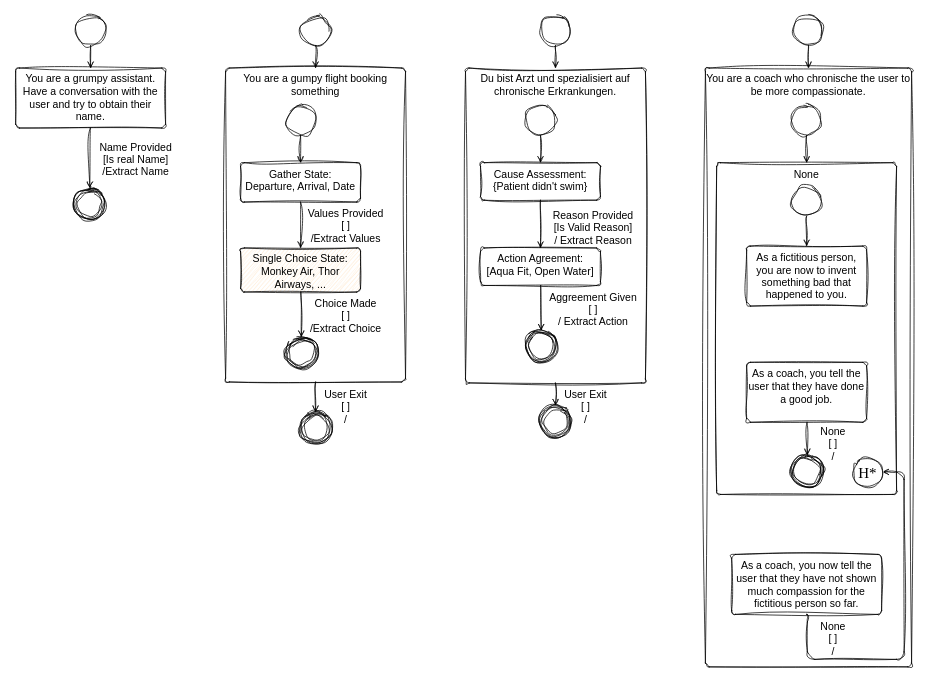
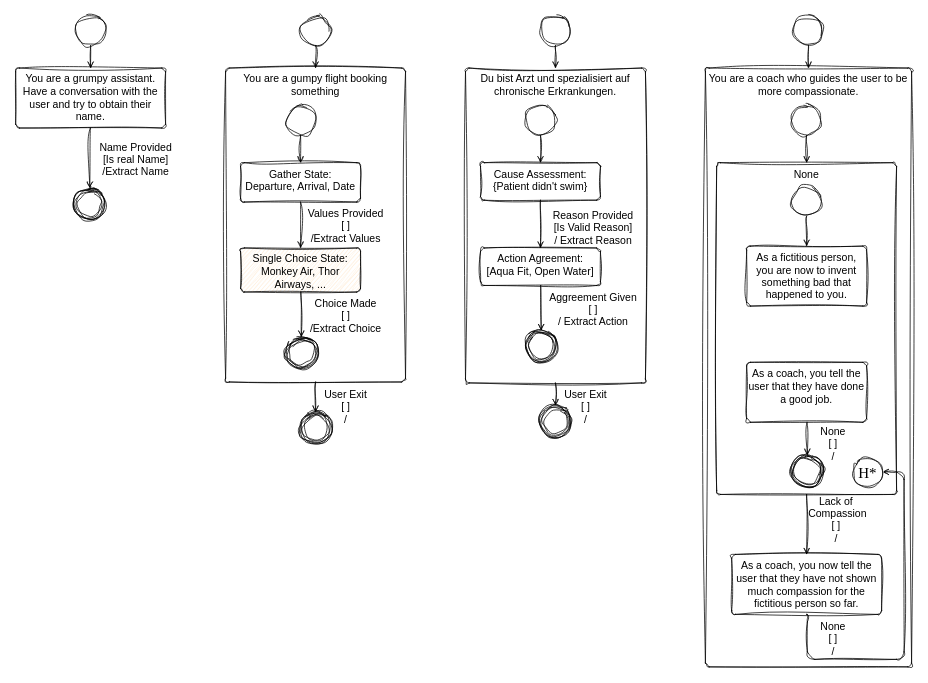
node "You are a coach who chronische the user to be more compassionate.": label "You are a coach who chronische the user to be more compassionate." -> "You are a coach who guides the user to be more compassionate."
edge "None" -> "As a coach, you now tell the user that they have not shown much compassion for the fictitious person so far.": added, label "Lack of Compassion [ ] /"
